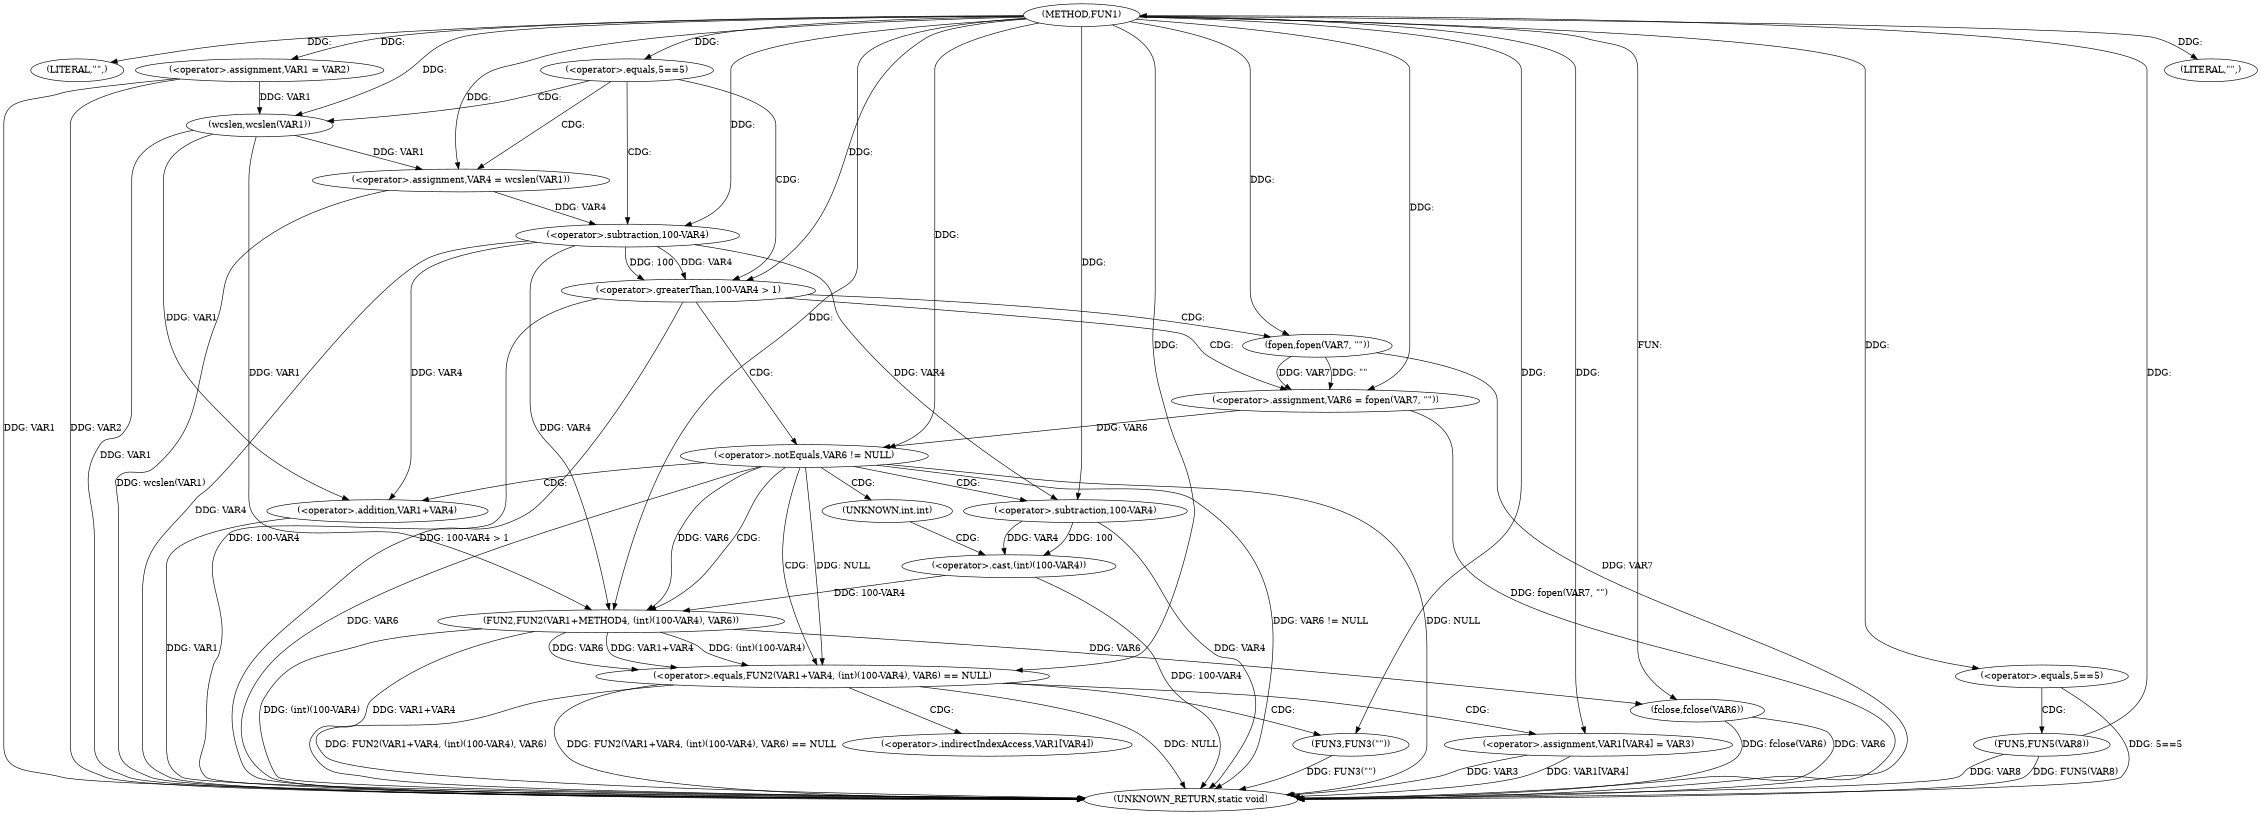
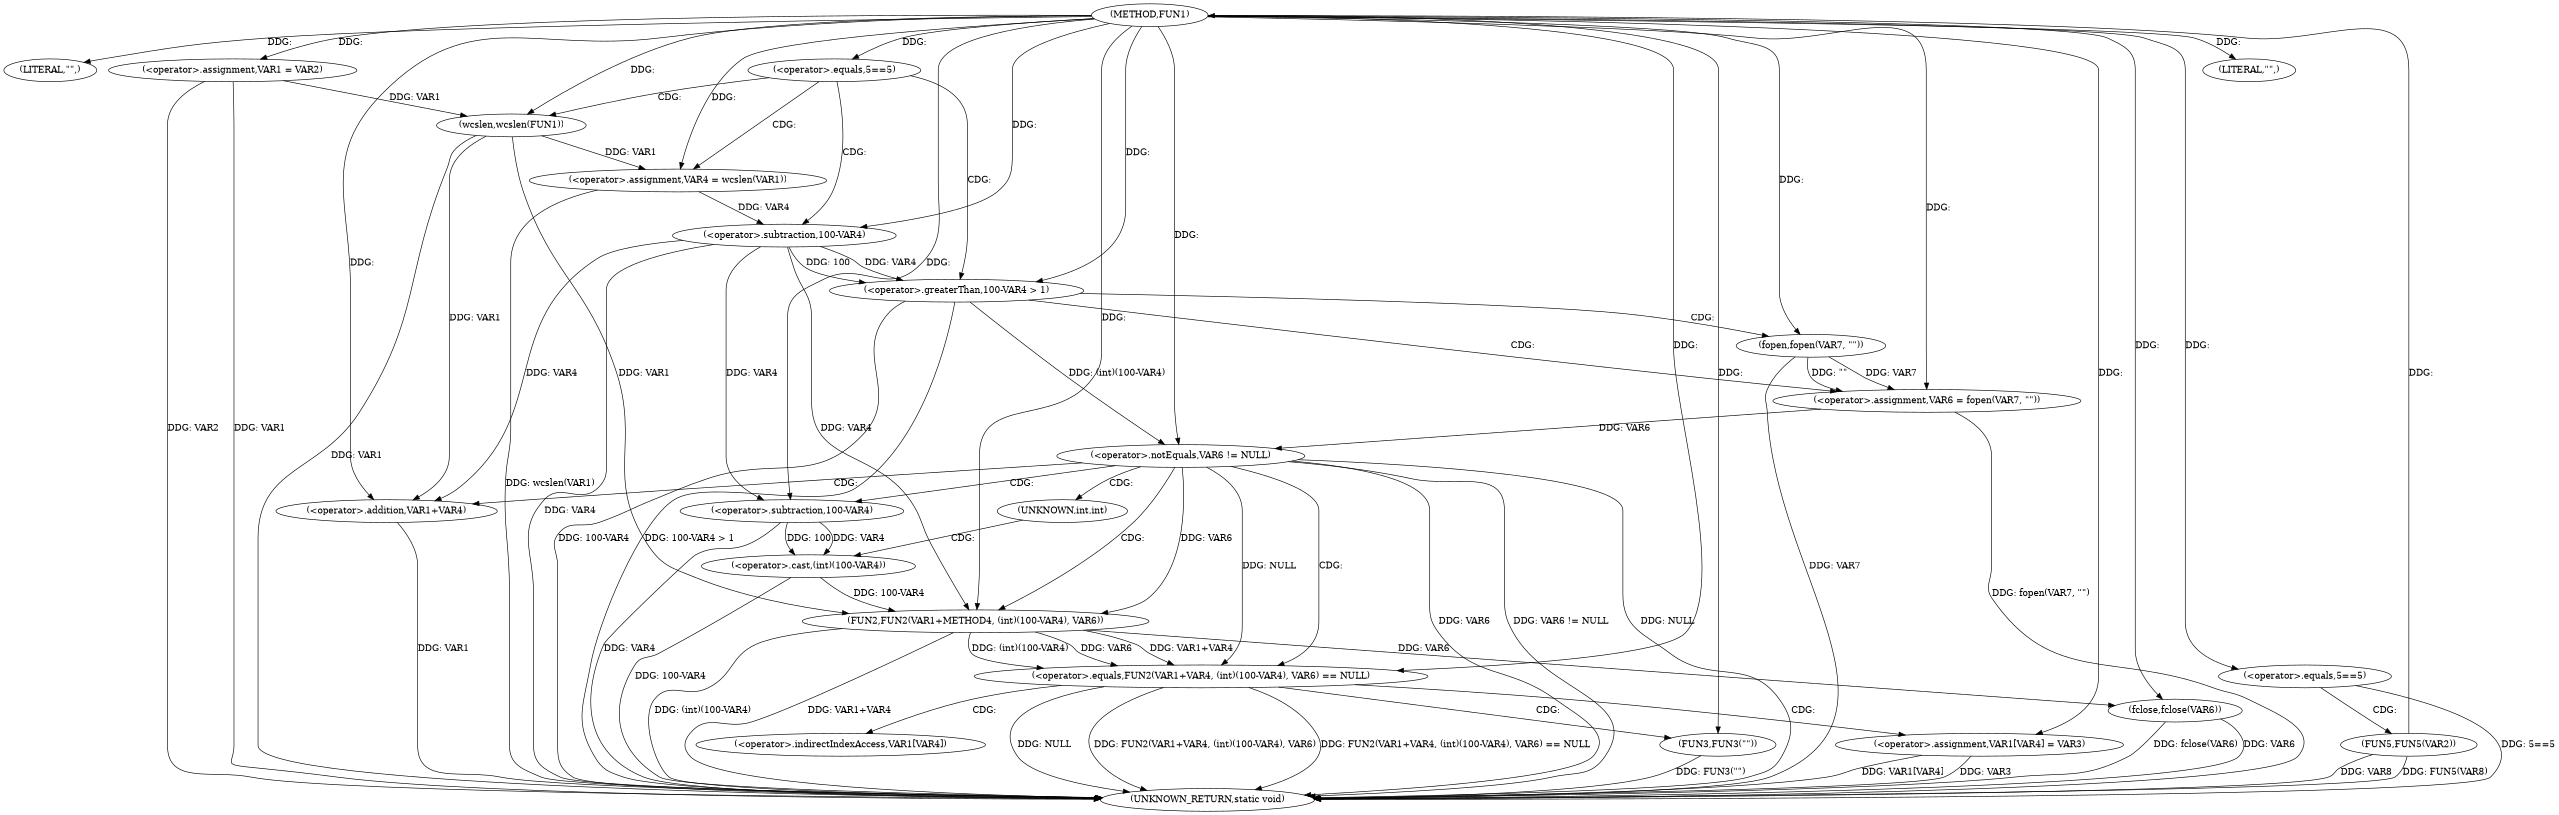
edge "(METHOD,FUN1)" -> "(<operator>.addition,VAR1+VAR4)": added, label "DDG:"
node "(wcslen,wcslen(VAR1))": label "(wcslen,wcslen(VAR1))" -> "(wcslen,wcslen(FUN1))"
edge "(METHOD,FUN1)" -> "(fclose,fclose(VAR6))": label "FUN: " -> "DDG: "
edge "(<operator>.greaterThan,100-VAR4 > 1)" -> "(<operator>.notEquals,VAR6 != NULL)": label "CDG: " -> "DDG: (int)(100-VAR4)"
node "(FUN5,FUN5(VAR8))": label "(FUN5,FUN5(VAR8))" -> "(FUN5,FUN5(VAR2))"
